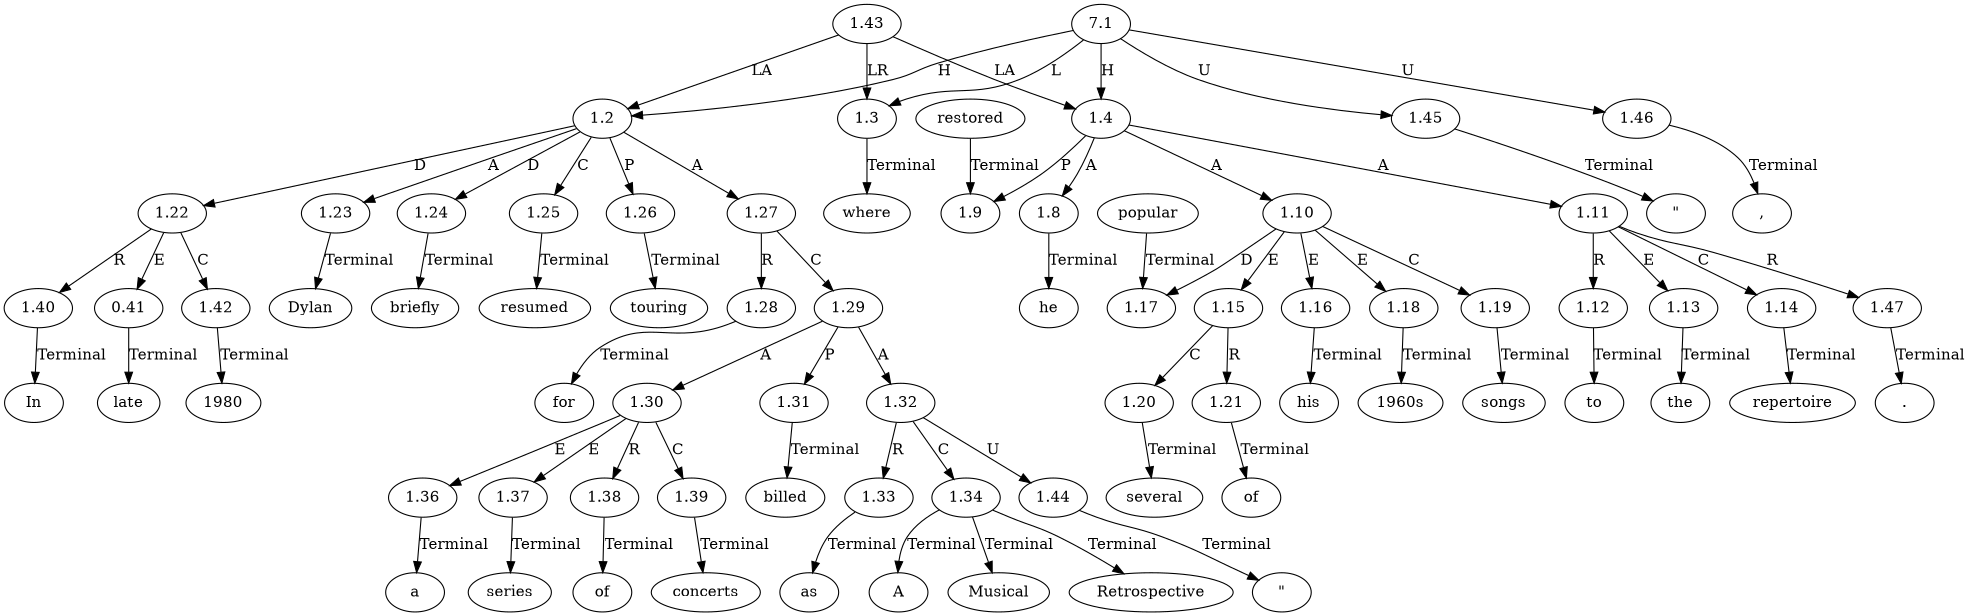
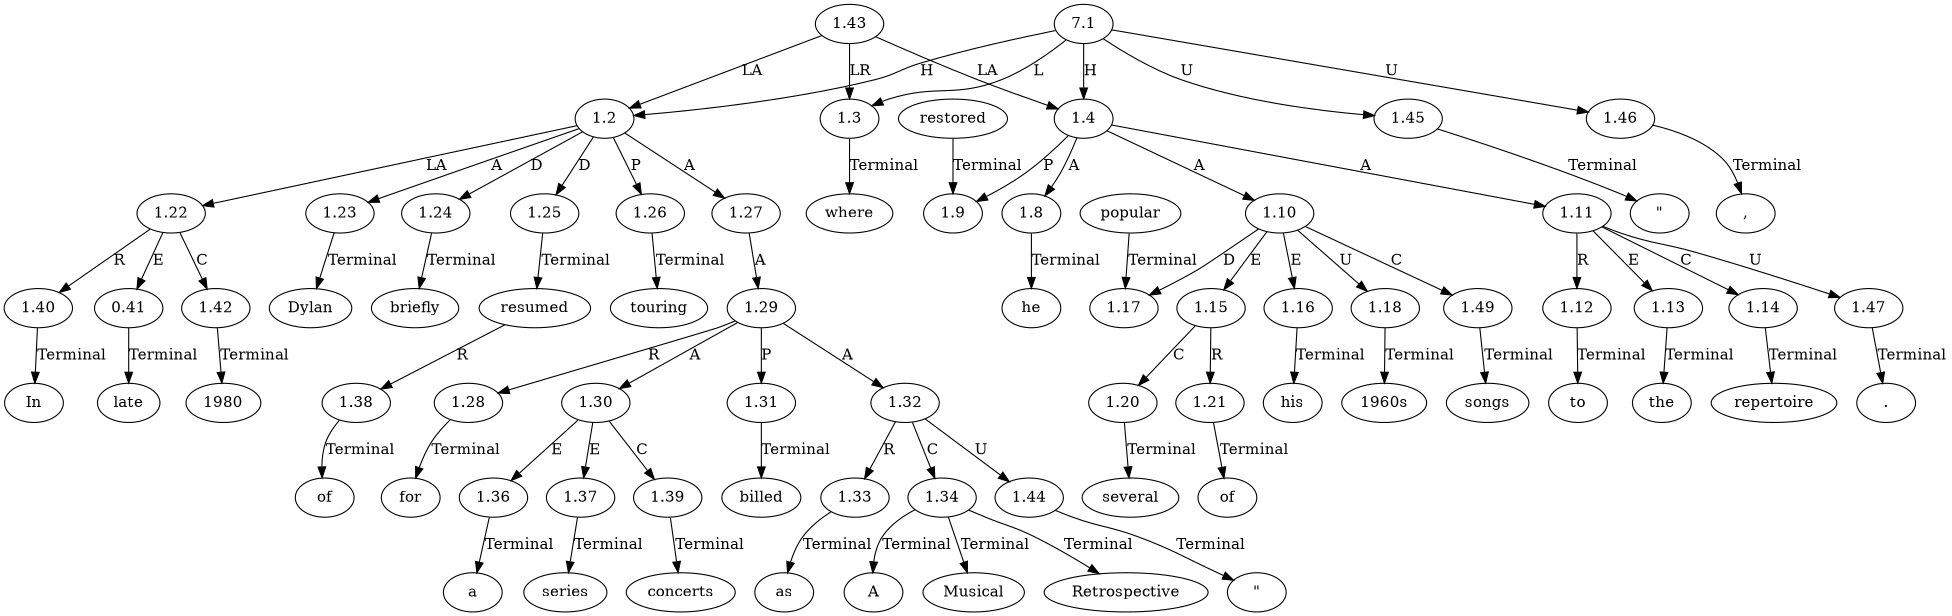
edge "1.2" -> "1.22": label "D" -> "LA"
edge "1.2" -> "1.25": label "C" -> "D"
edge "1.27" -> "1.28": now "1.29" -> "1.28"
edge "1.27" -> "1.29": label "C" -> "A"
edge "1.10" -> "1.18": label "E" -> "U"
edge "1.11" -> "1.47": label "R" -> "U"
node "1.19": label "1.19" -> "1.49"
edge "1.30" -> "1.38": now "resumed" -> "1.38"
